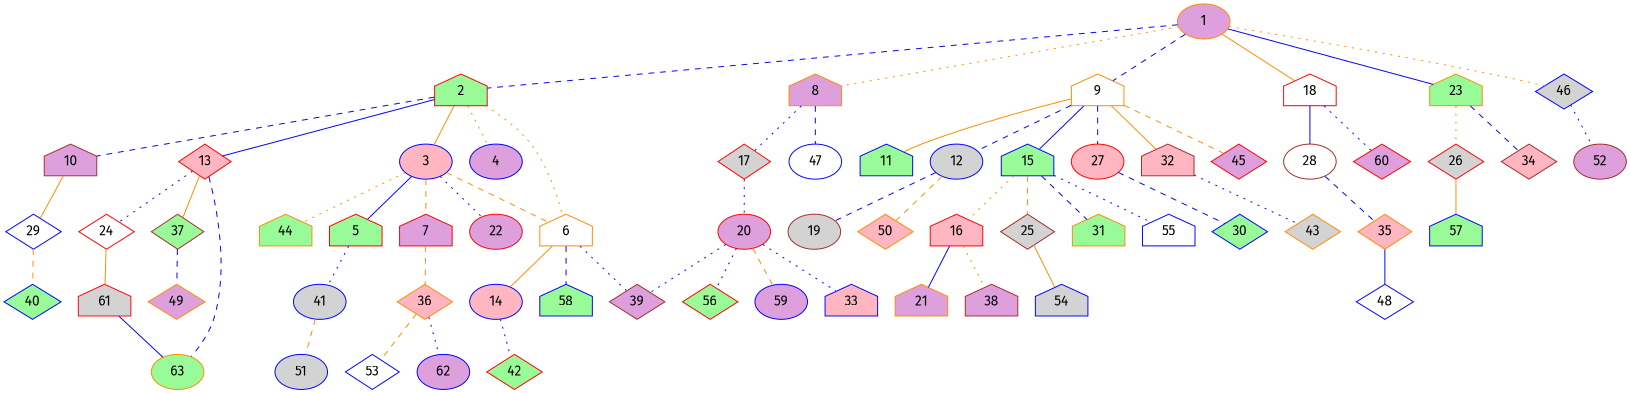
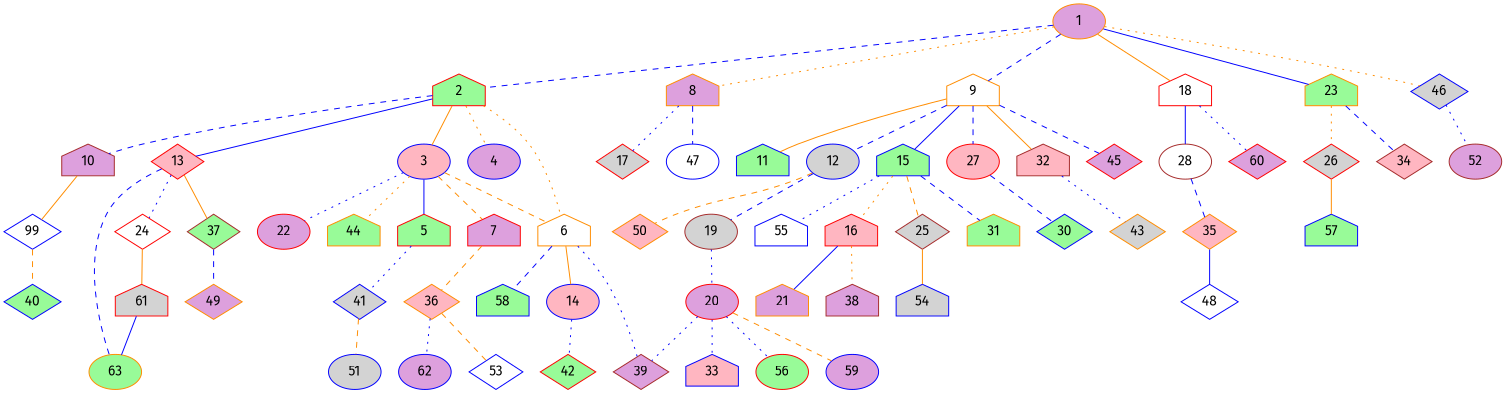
edge "9" -- "45": color darkorange -> blue
edge "17" -- "20": now "19" -- "20"
node "29": label "29" -> "99"
node "41": shape ellipse -> diamond
node "56": shape diamond -> ellipse
